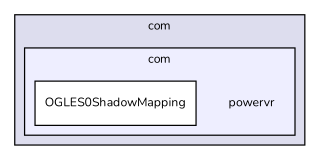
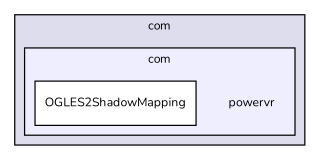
node "OGLES0ShadowMapping": label "OGLES0ShadowMapping" -> "OGLES2ShadowMapping"
